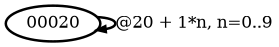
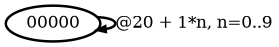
node "00020": label "00020" -> "00000"
